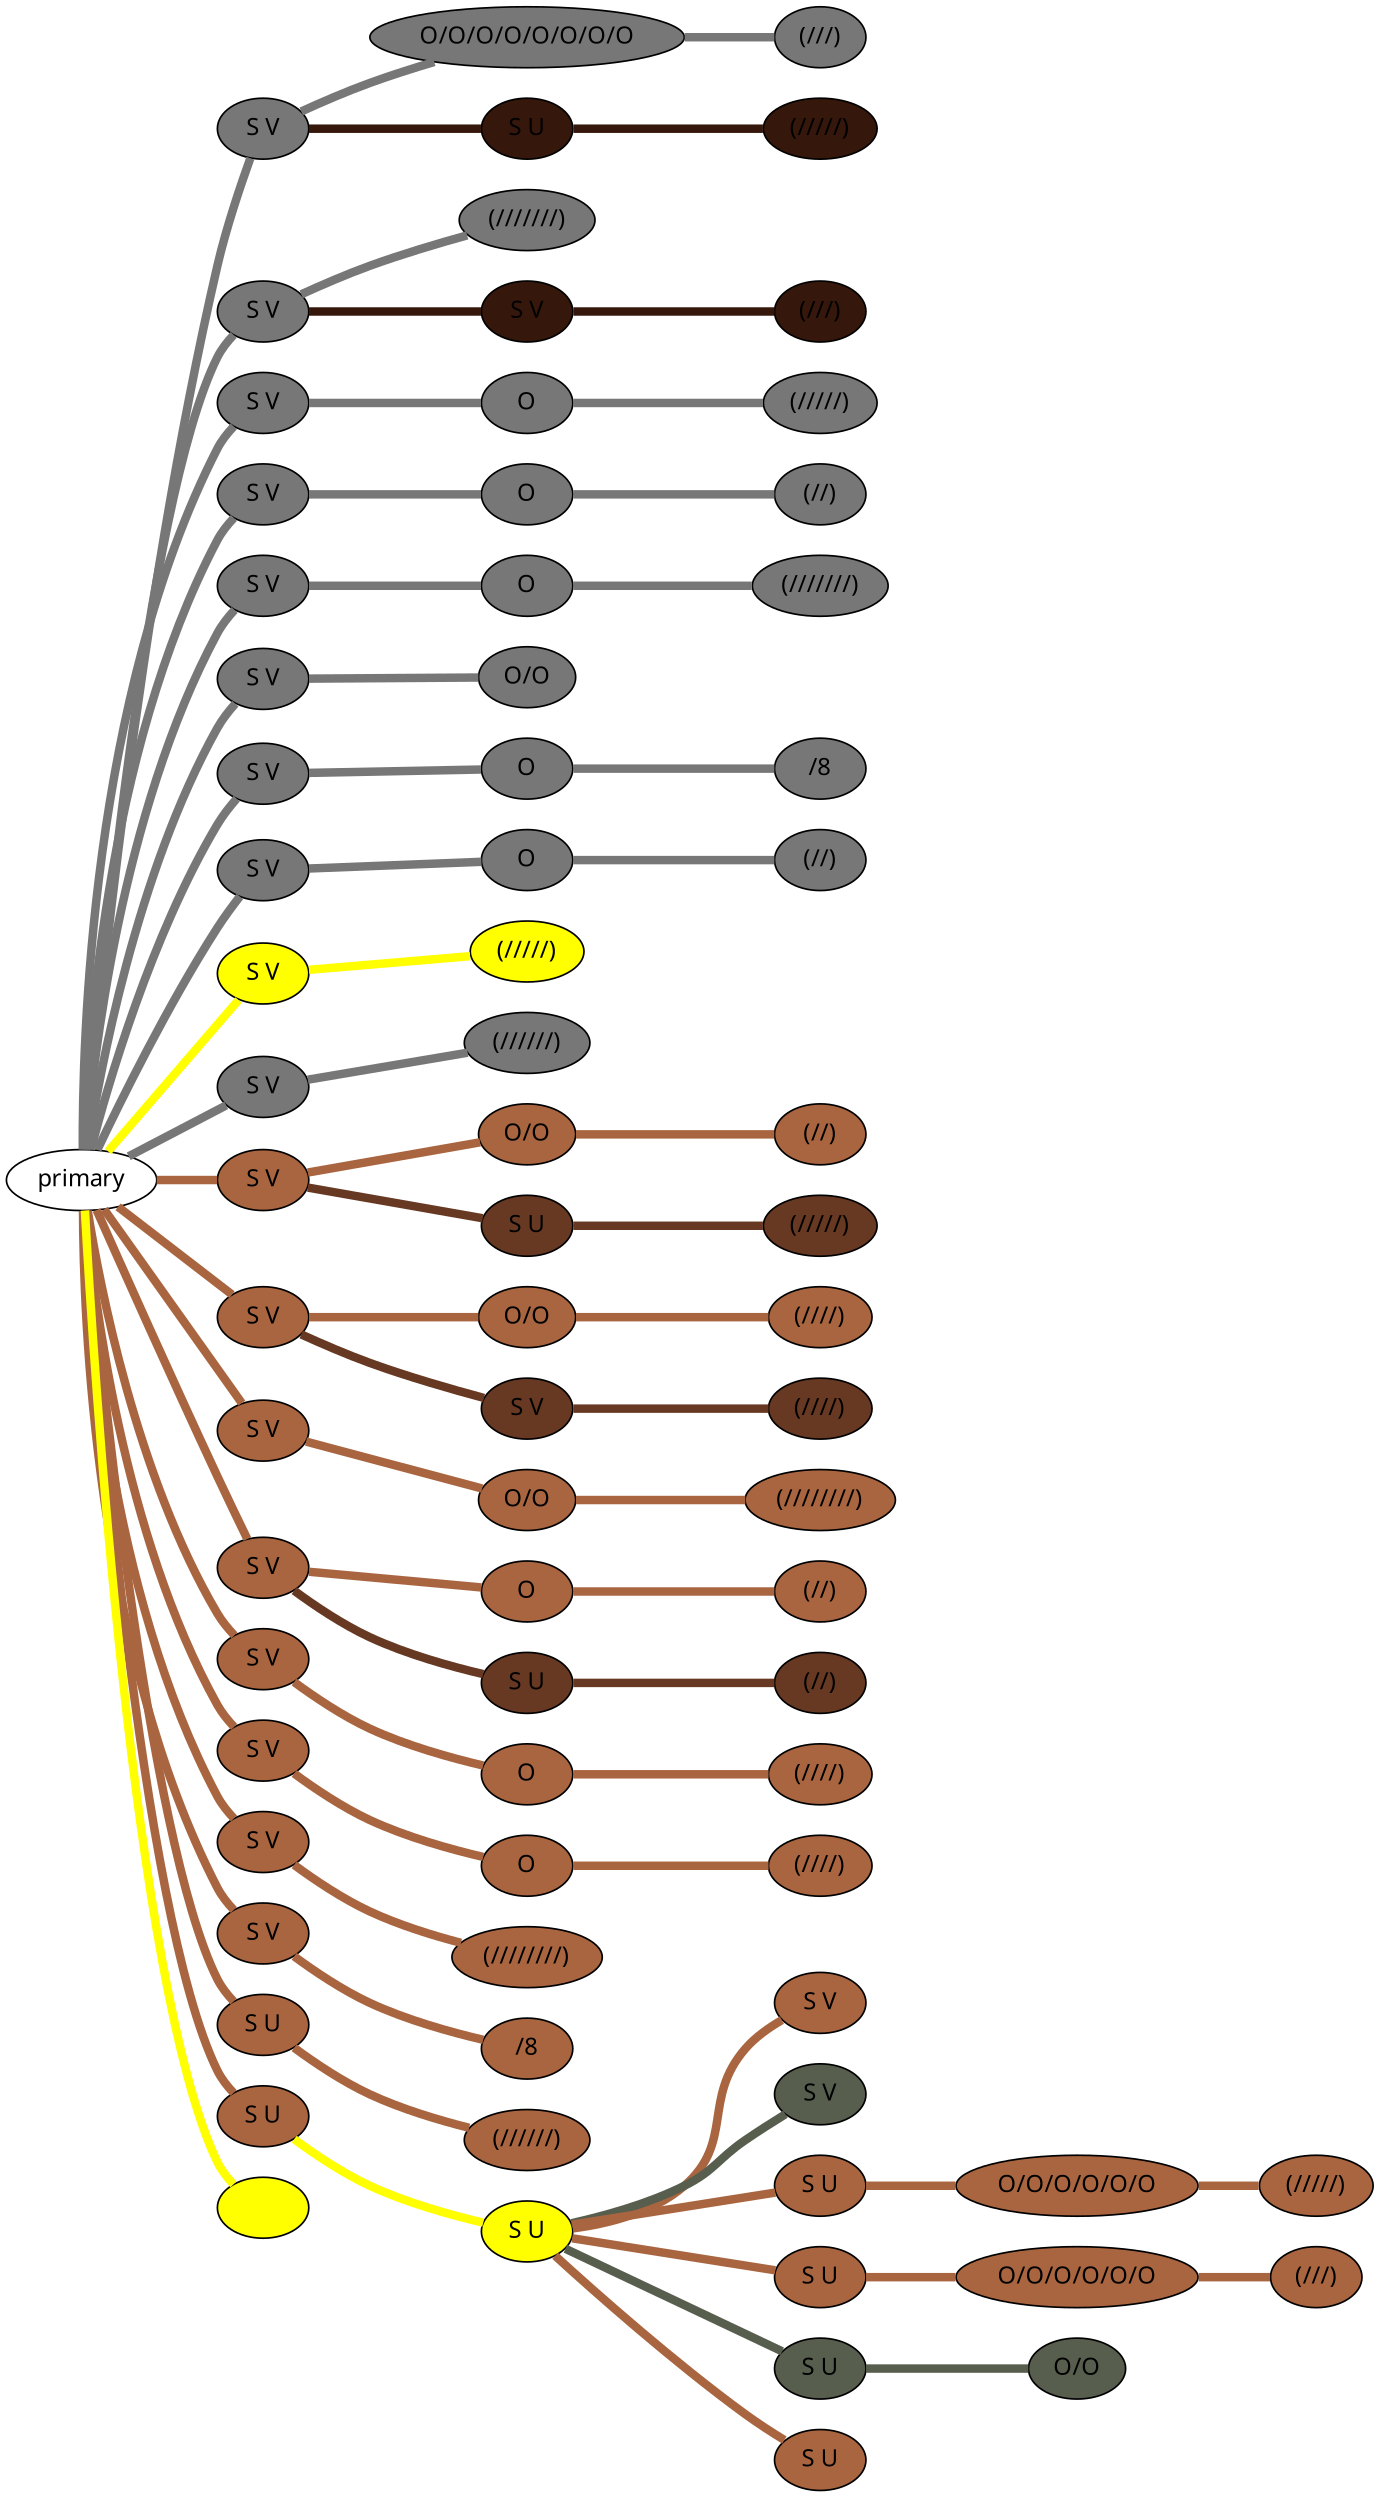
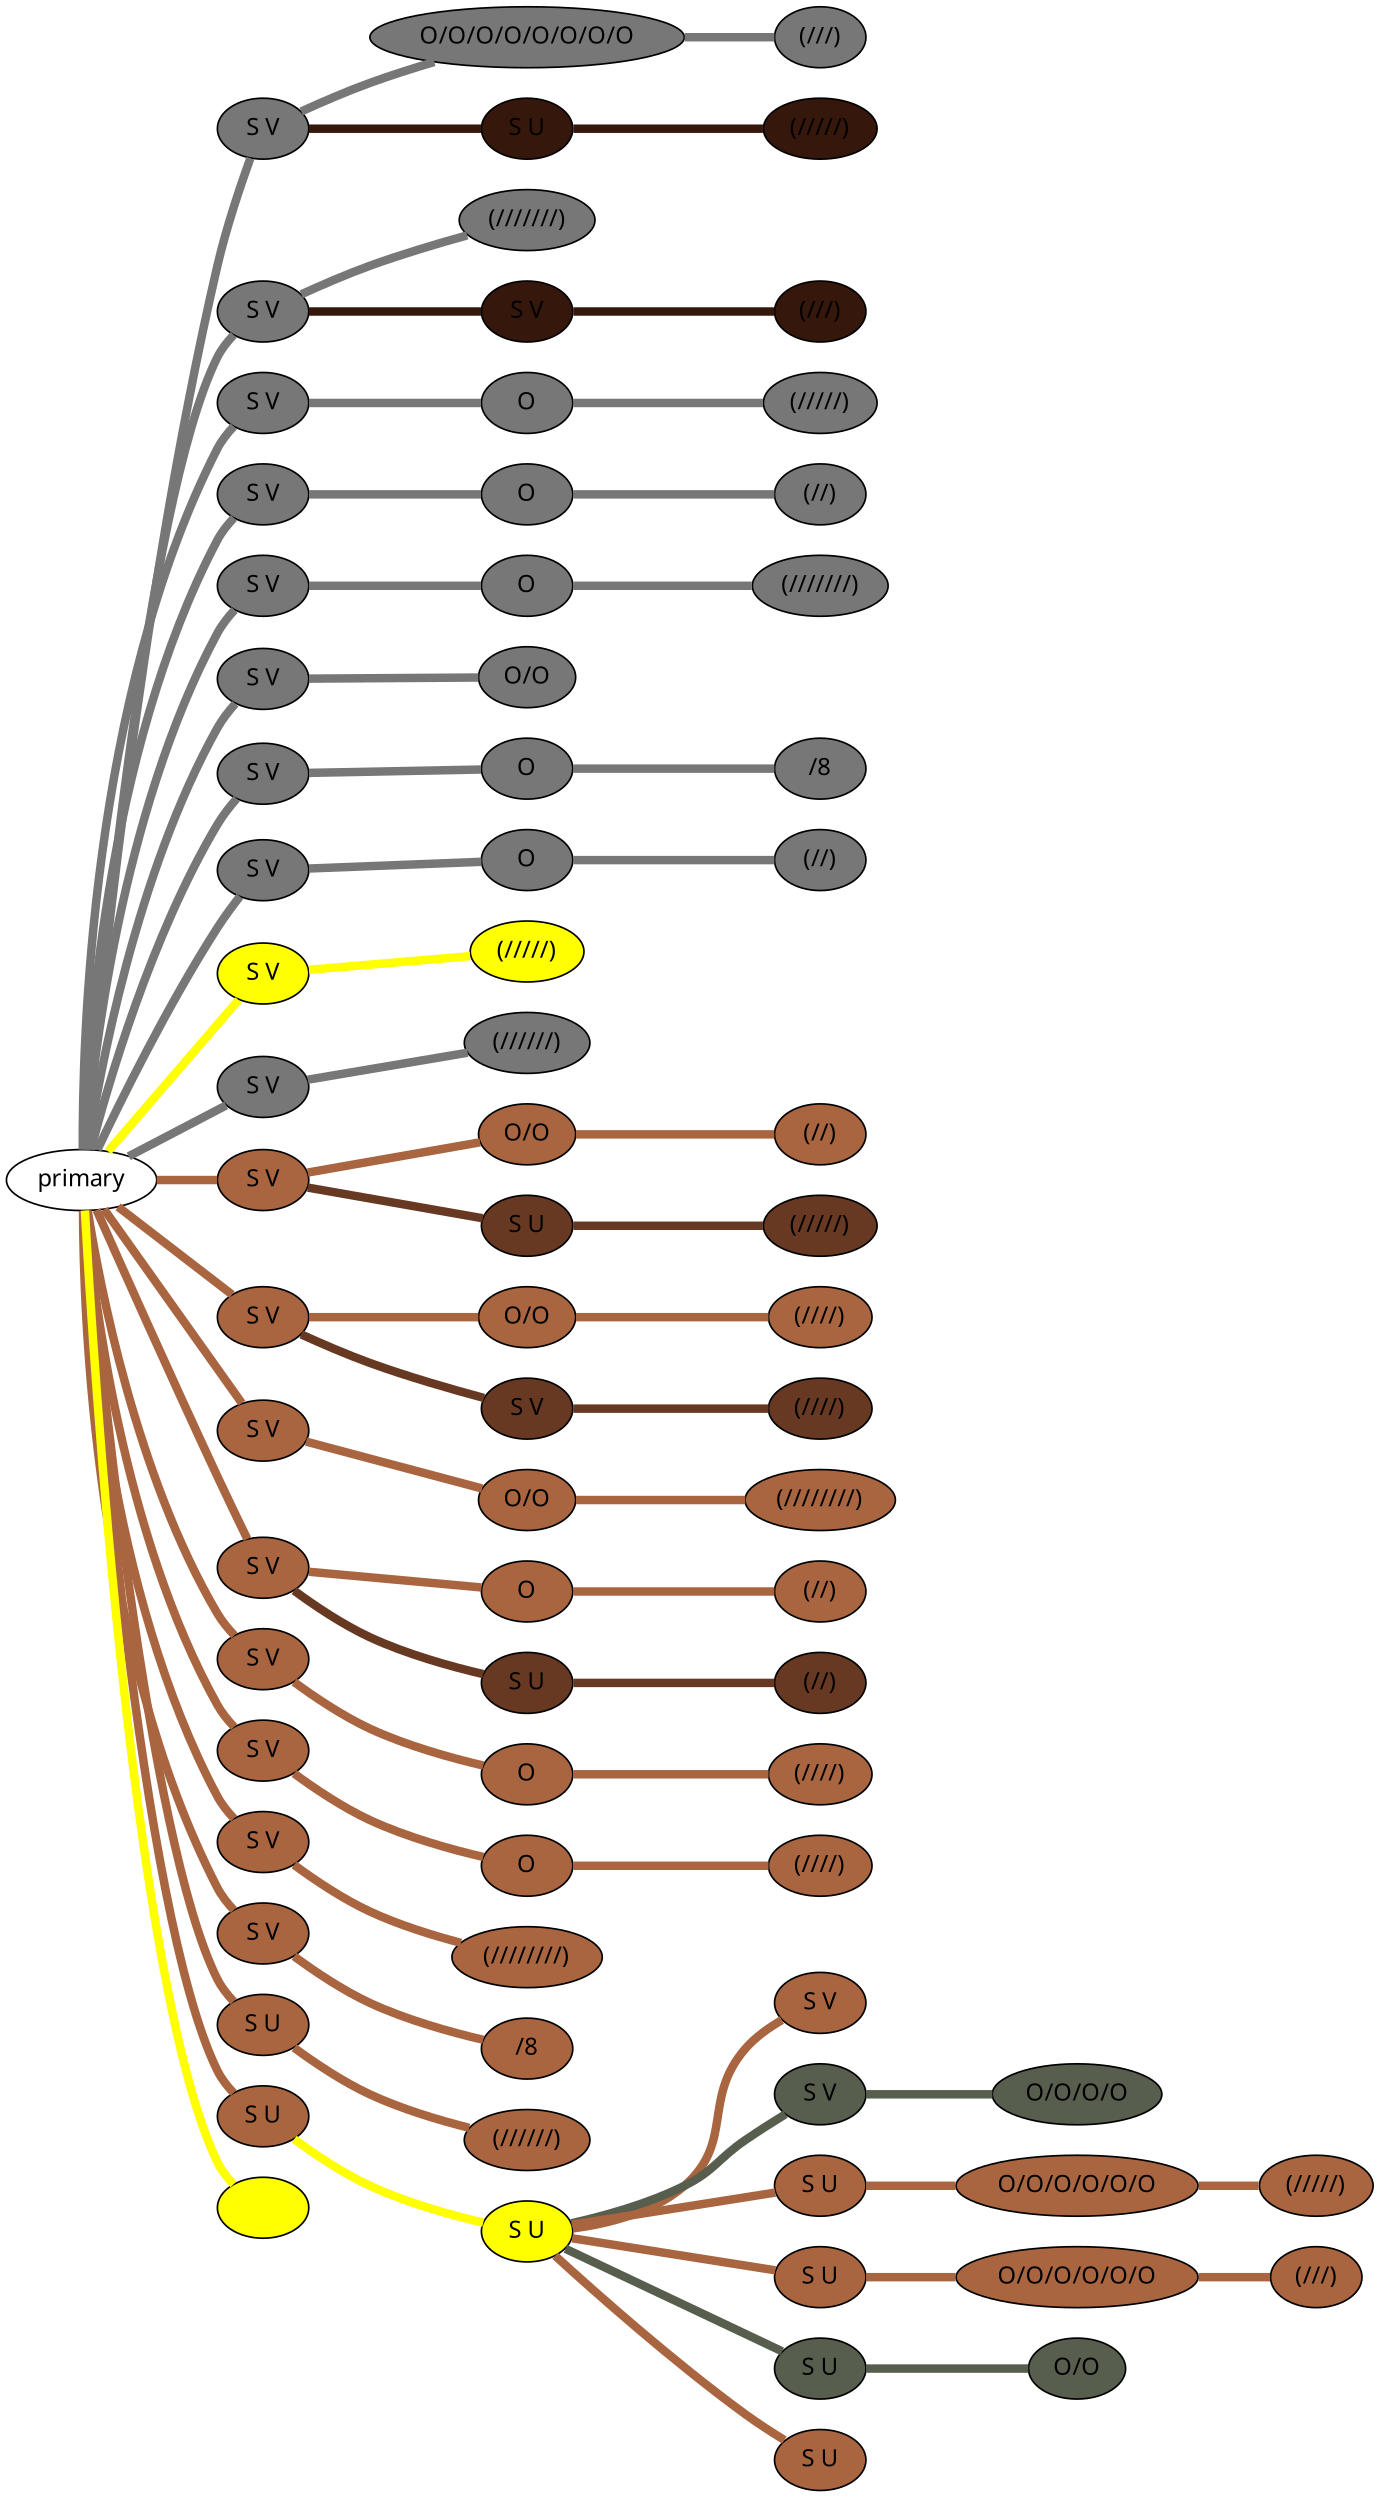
node "O/O/O/O": added
